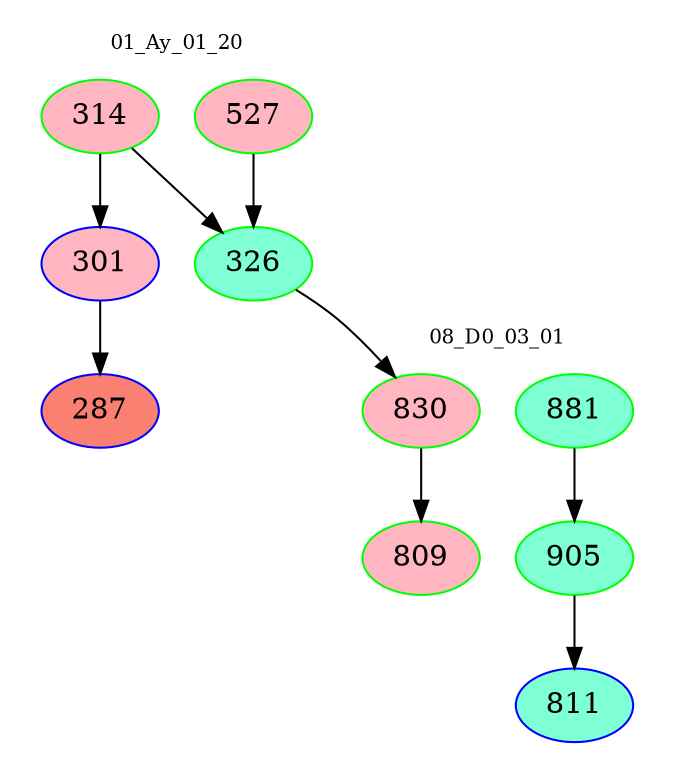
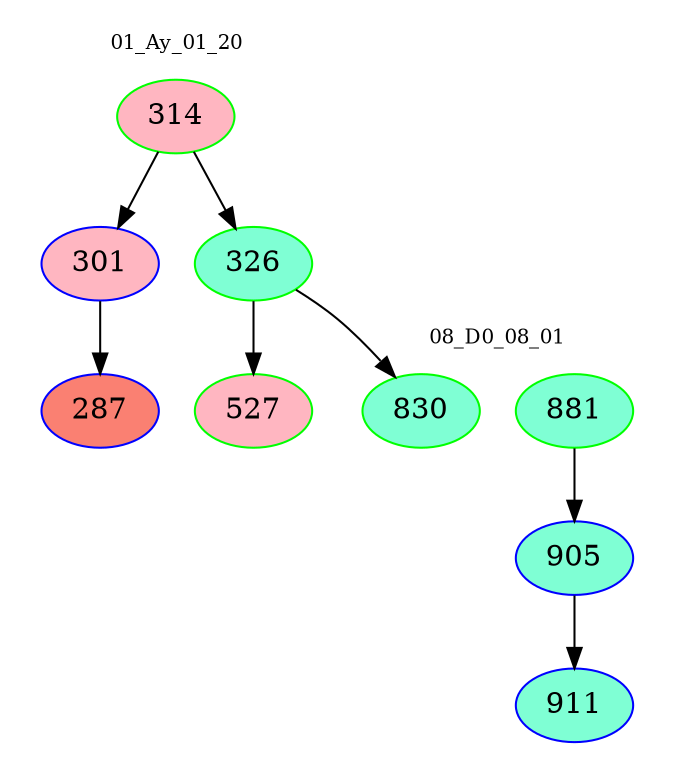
edge "527" -> "326": reversed
cluster "08_D0_03_01": label "08_D0_03_01" -> "08_D0_08_01"
node "830": fillcolor lightpink -> aquamarine
node "809": removed
node "905": color green -> blue
node "811": label "811" -> "911"
